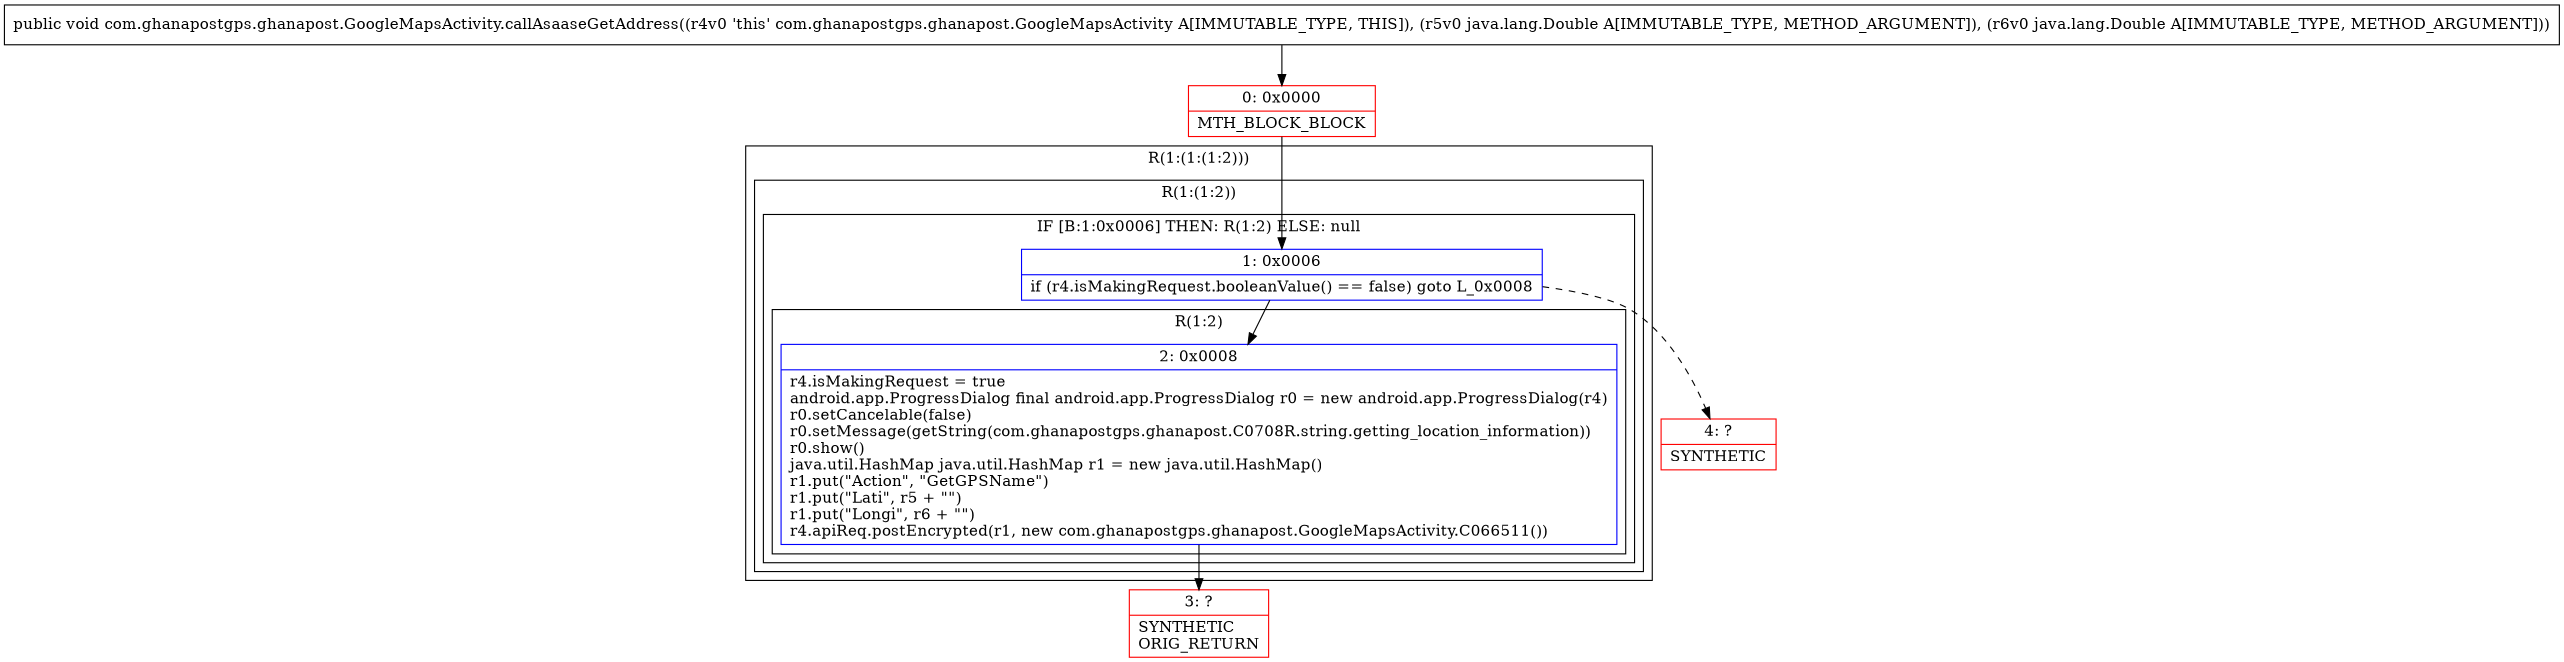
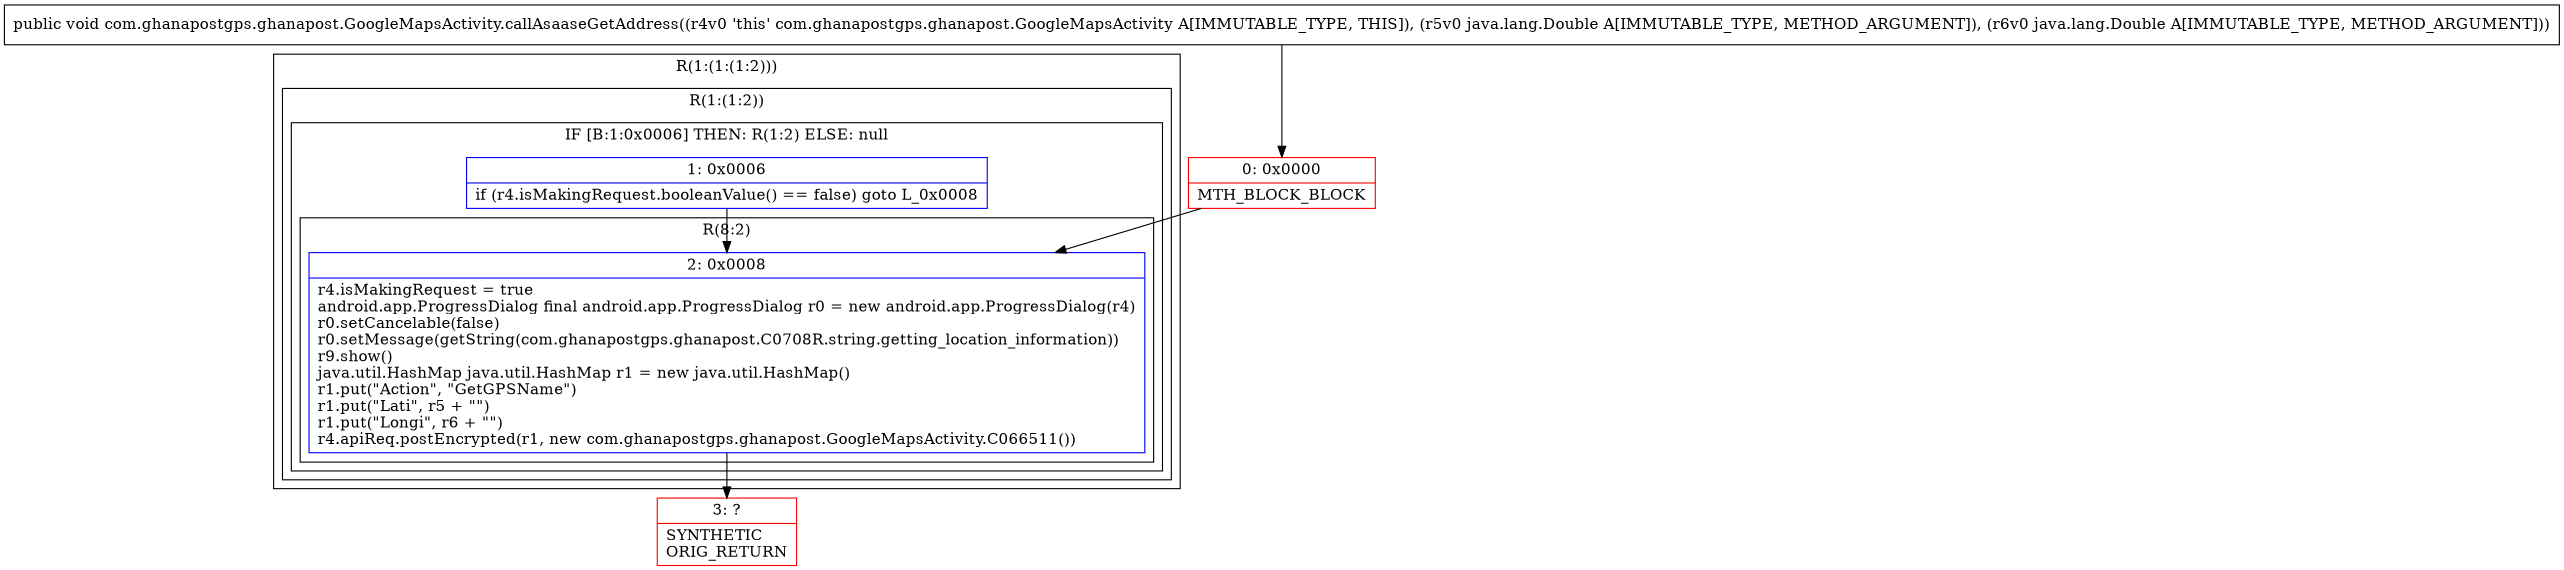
edge "0: 0x0000" -> "1: 0x0006": now "0: 0x0000" -> "2: 0x0008"
cluster "R(1:2)": label "R(1:2)" -> "R(8:2)"
node "4: ?": removed
node "2: 0x0008": text "r0.show()" -> "r9.show()"
